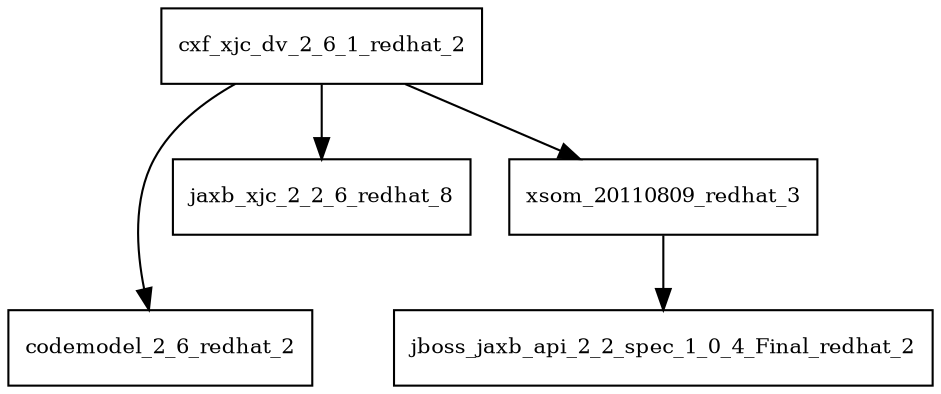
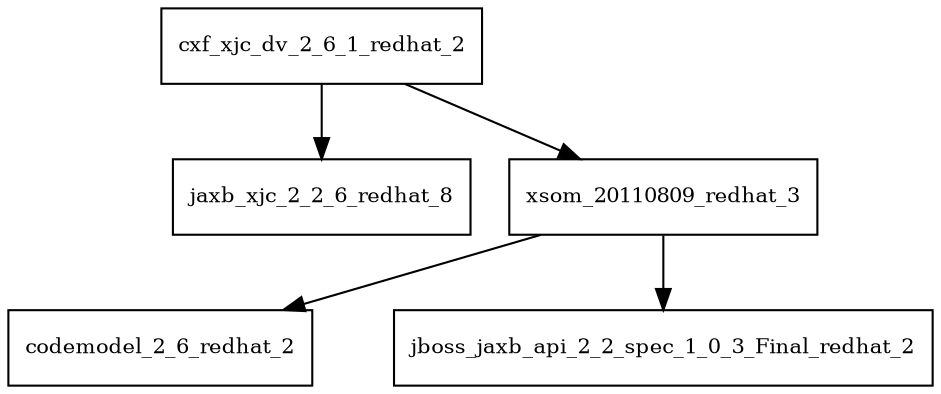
edge "cxf_xjc_dv_2_6_1_redhat_2" -> "codemodel_2_6_redhat_2": now "xsom_20110809_redhat_3" -> "codemodel_2_6_redhat_2"
node "jboss_jaxb_api_2_2_spec_1_0_4_Final_redhat_2": label "jboss_jaxb_api_2_2_spec_1_0_4_Final_redhat_2" -> "jboss_jaxb_api_2_2_spec_1_0_3_Final_redhat_2"
